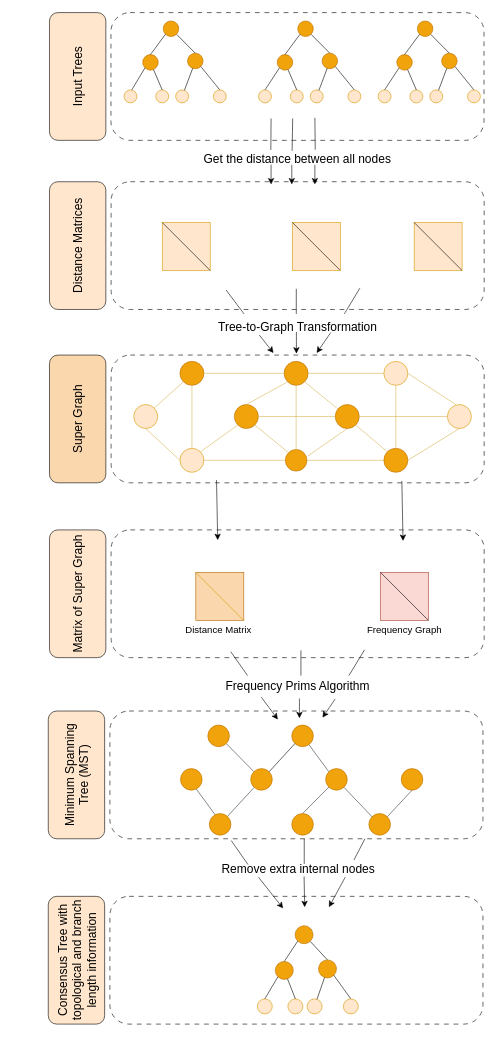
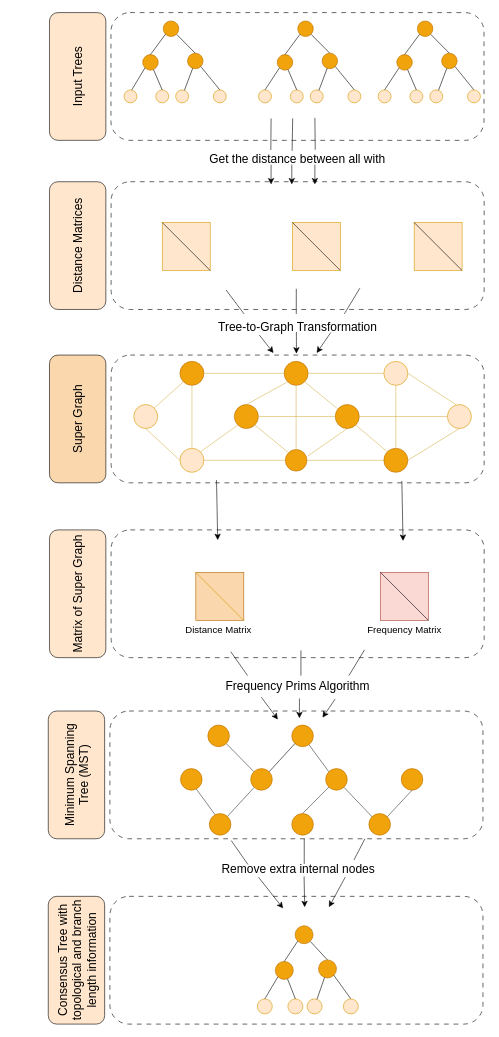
node "Get the distance between all nodes": label "Get the distance between all nodes" -> "Get the distance between all with"
node "Frequency Graph": label "Frequency Graph" -> "Frequency Matrix"
